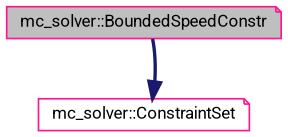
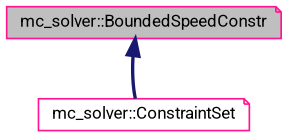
edge "mc_solver::BoundedSpeedConstr" -> "mc_solver::ConstraintSet": reversed
